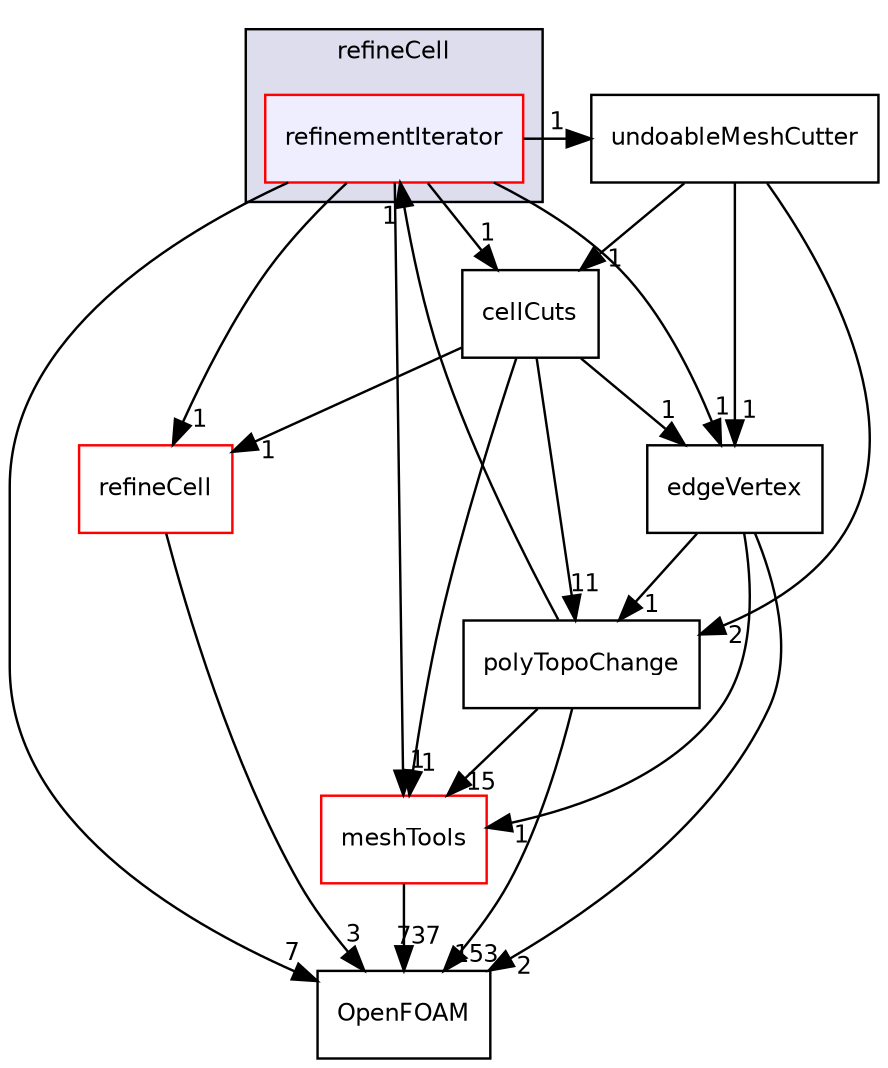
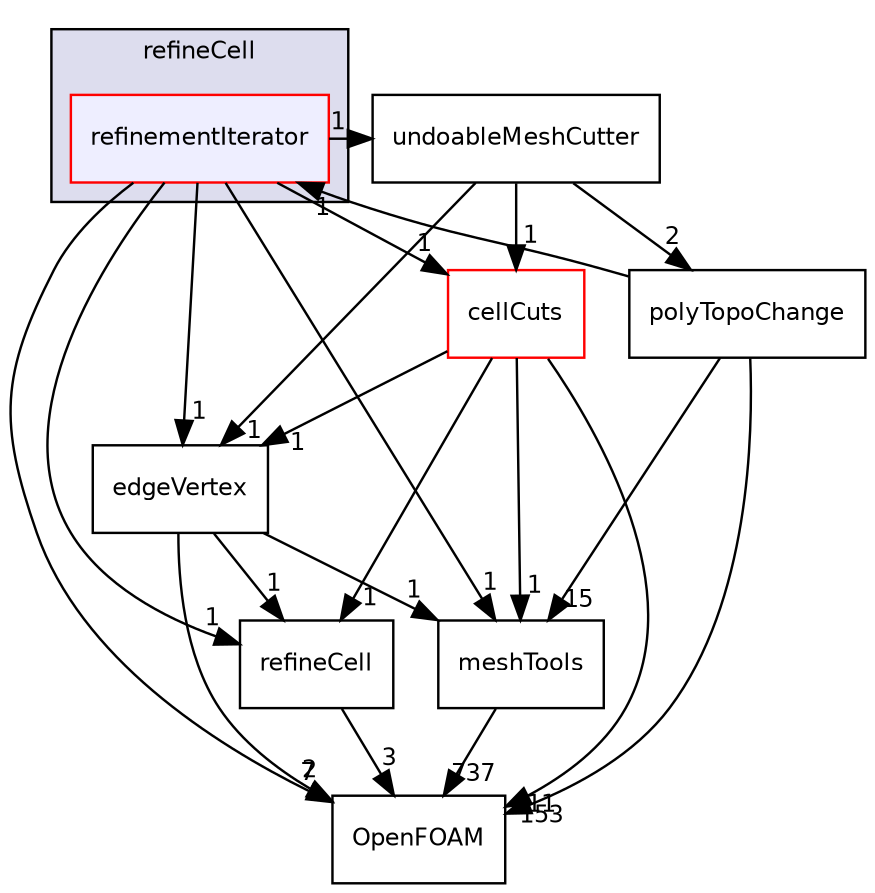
node "cellCuts": color black -> red
edge "cellCuts" -> "polyTopoChange": now "cellCuts" -> "OpenFOAM"
node "refineCell": color red -> black
edge "edgeVertex" -> "polyTopoChange": now "edgeVertex" -> "refineCell"
node "meshTools": color red -> black
